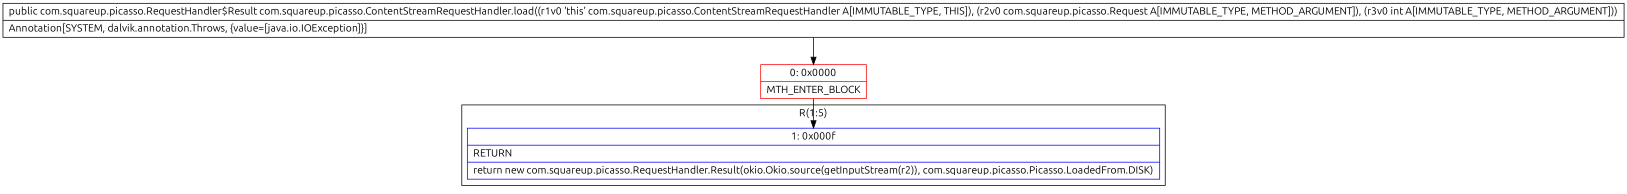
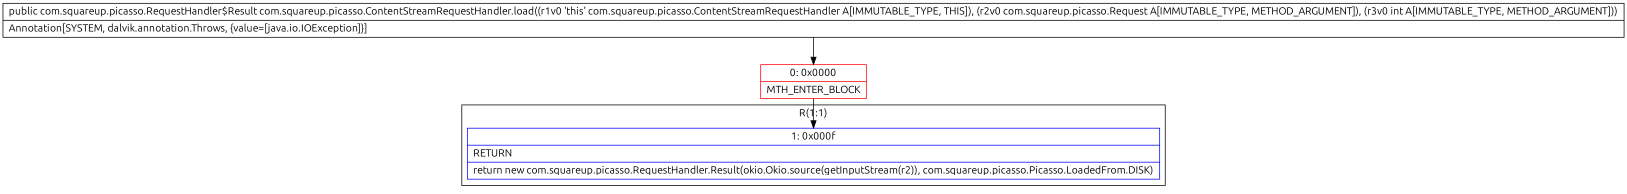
cluster "R(1:5)": label "R(1:5)" -> "R(1:1)"
